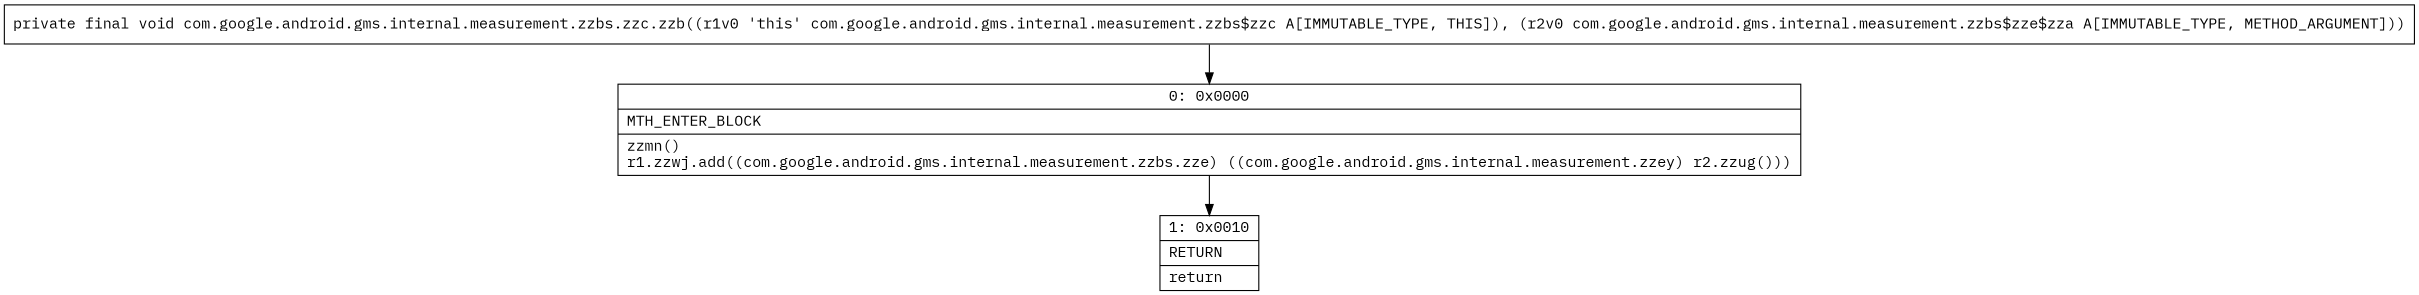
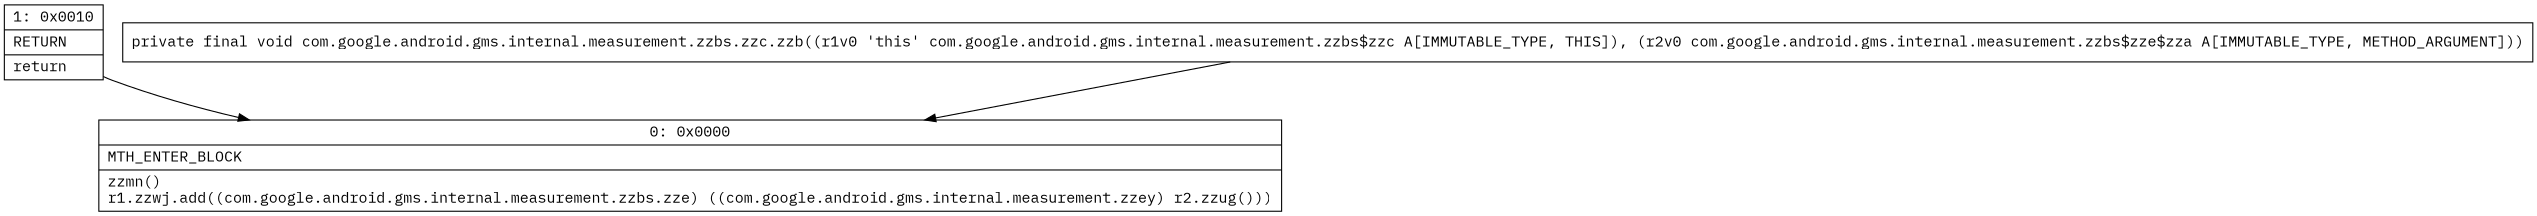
edge "0: 0x0000" -> "1: 0x0010": reversed
